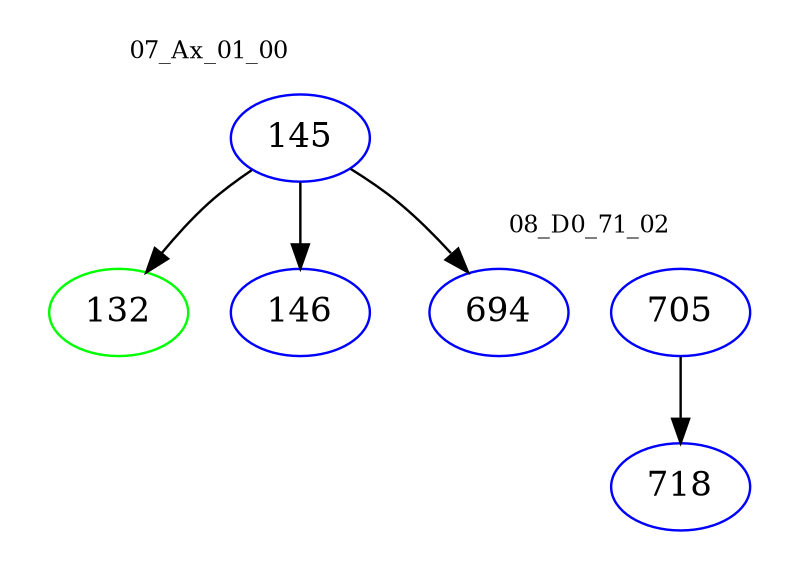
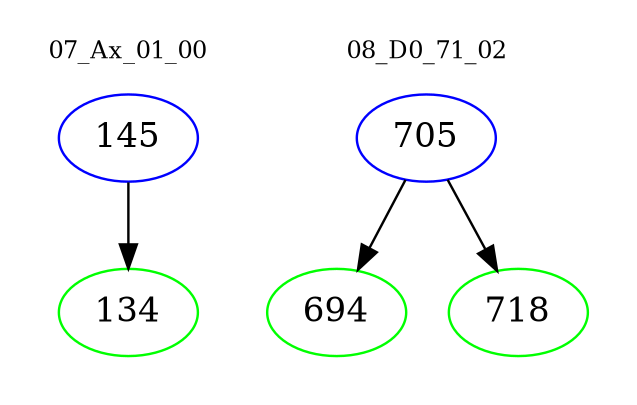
edge "145" -> "694": now "705" -> "694"
node "132": label "132" -> "134"
node "146": removed
node "694": color blue -> green
node "718": color blue -> green
